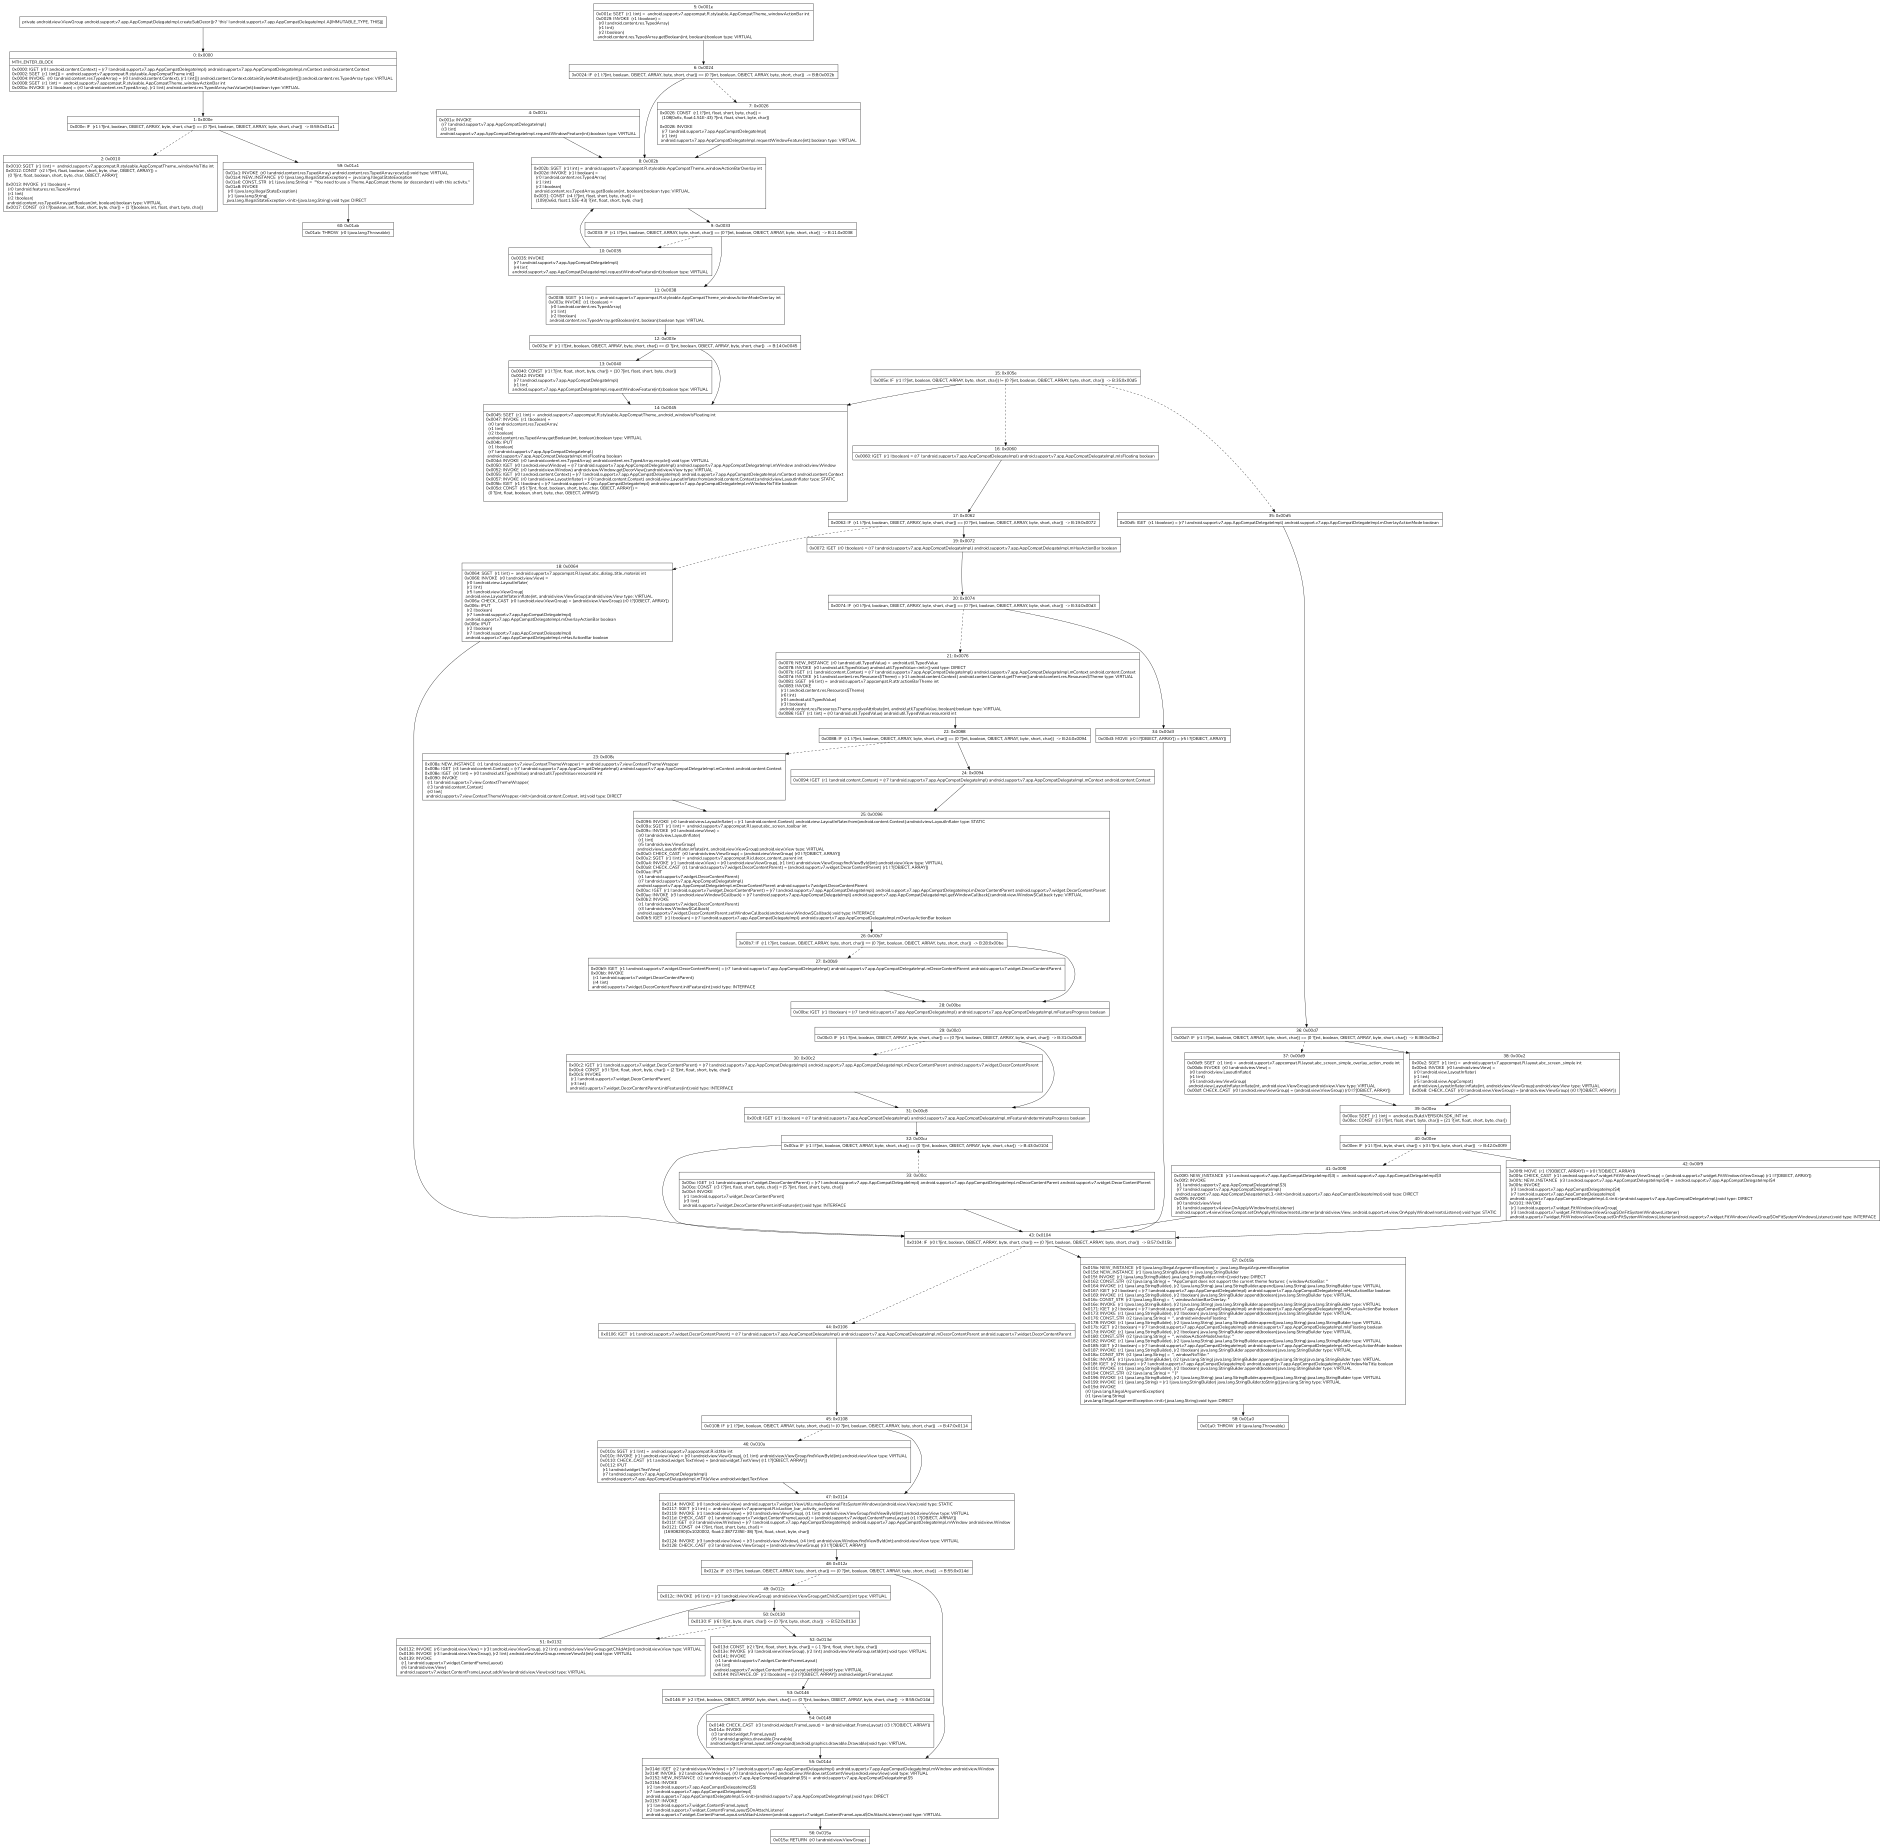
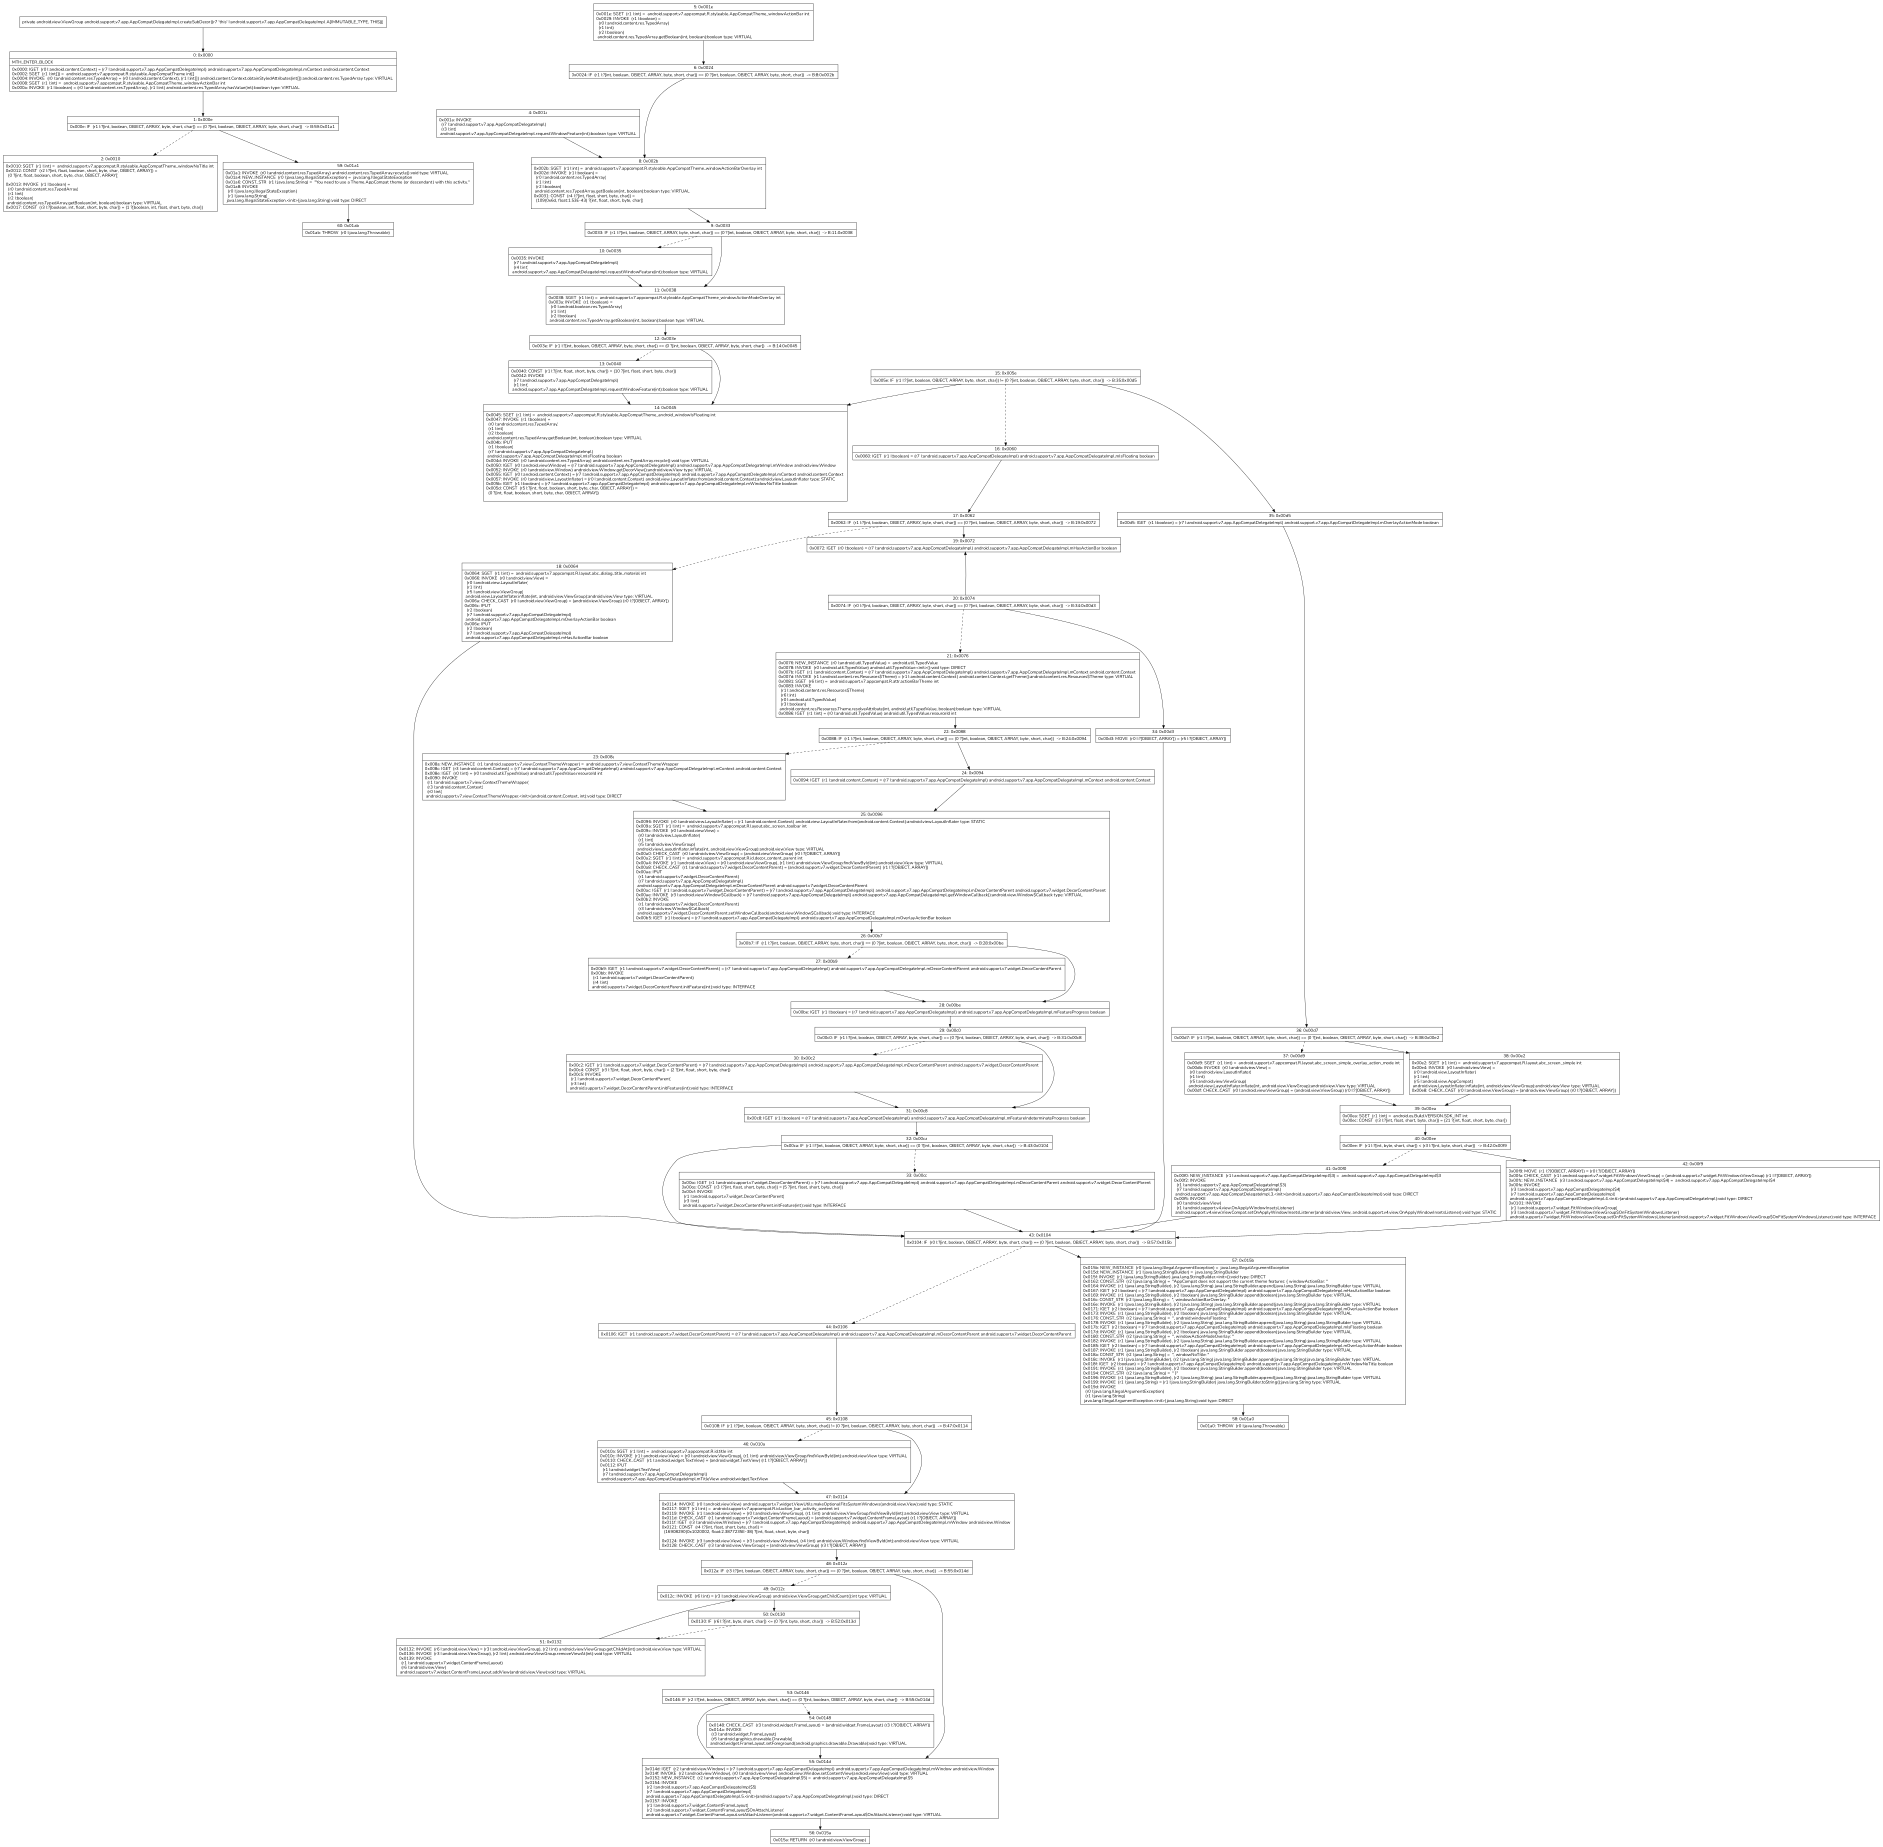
node "7: 0x0026": removed
node "2: 0x0010": text "(r0 I:android.features.res.TypedArray)" -> "(r0 I:android.content.res.TypedArray)"
edge "10: 0x0035" -> "8: 0x002b": now "10: 0x0035" -> "11: 0x0038"
node "11: 0x0038": text "(r0 I:android.content.res.TypedArray)" -> "(r0 I:android.boolean.res.TypedArray)"
edge "12: 0x003e" -> "13: 0x0040": style solid -> dashed
edge "15: 0x005e" -> "35: 0x00d5": style dashed -> solid
edge "19: 0x0072" -> "20: 0x0074": reversed
edge "28: 0x00be" -> "29: 0x00c0": added
edge "33: 0x00cc" -> "32: 0x00ca": reversed
node "52: 0x013d": removed
